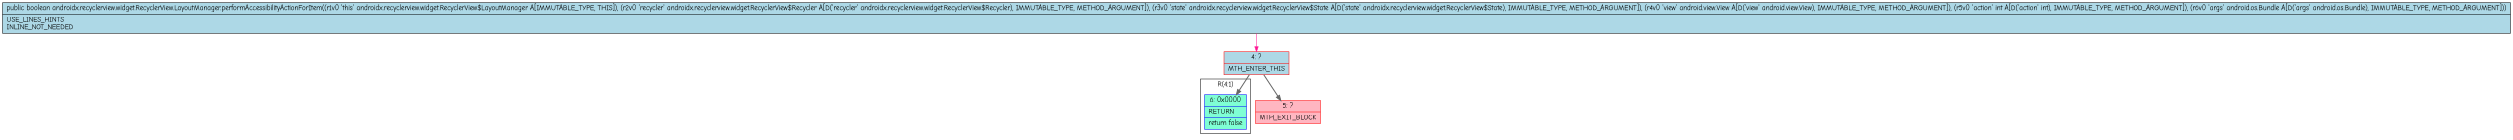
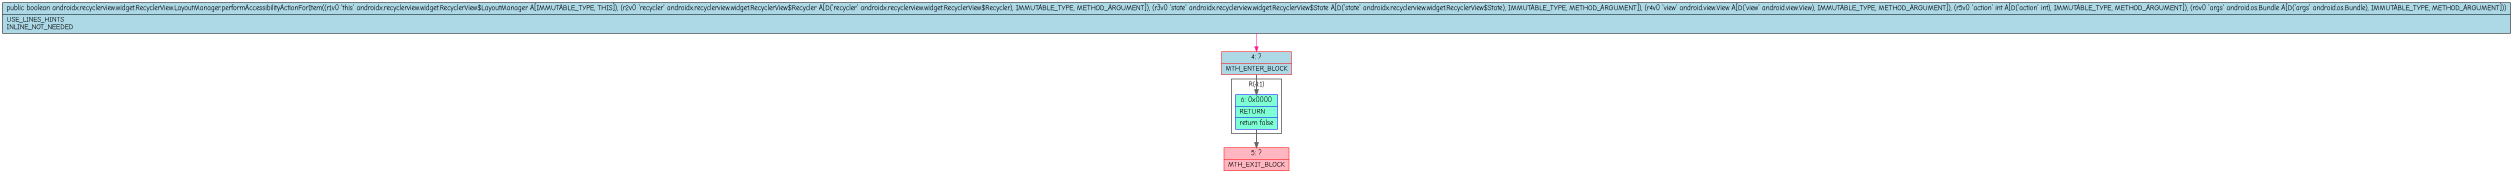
node "4: ?": text "MTH_ENTER_THIS" -> "MTH_ENTER_BLOCK"
edge "4: ?" -> "5: ?": now "6: 0x0000" -> "5: ?"
